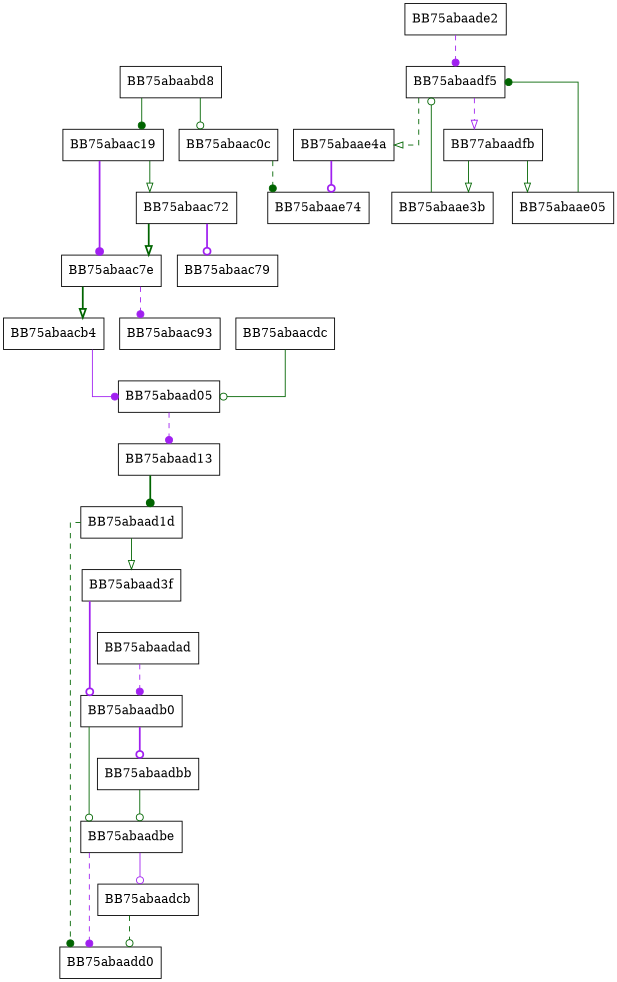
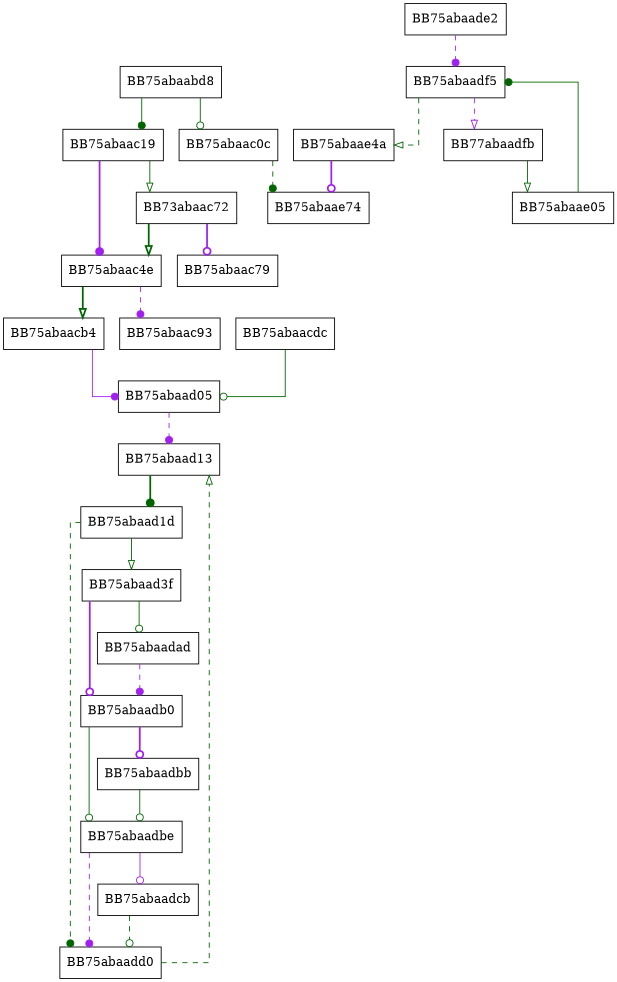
node "BB75abaac72": label "BB75abaac72" -> "BB73abaac72"
node "BB75abaae3b": removed
node "BB75abaac7e": label "BB75abaac7e" -> "BB75abaac4e"
edge "BB75abaad3f" -> "BB75abaadad": added
edge "BB75abaadd0" -> "BB75abaad13": added
